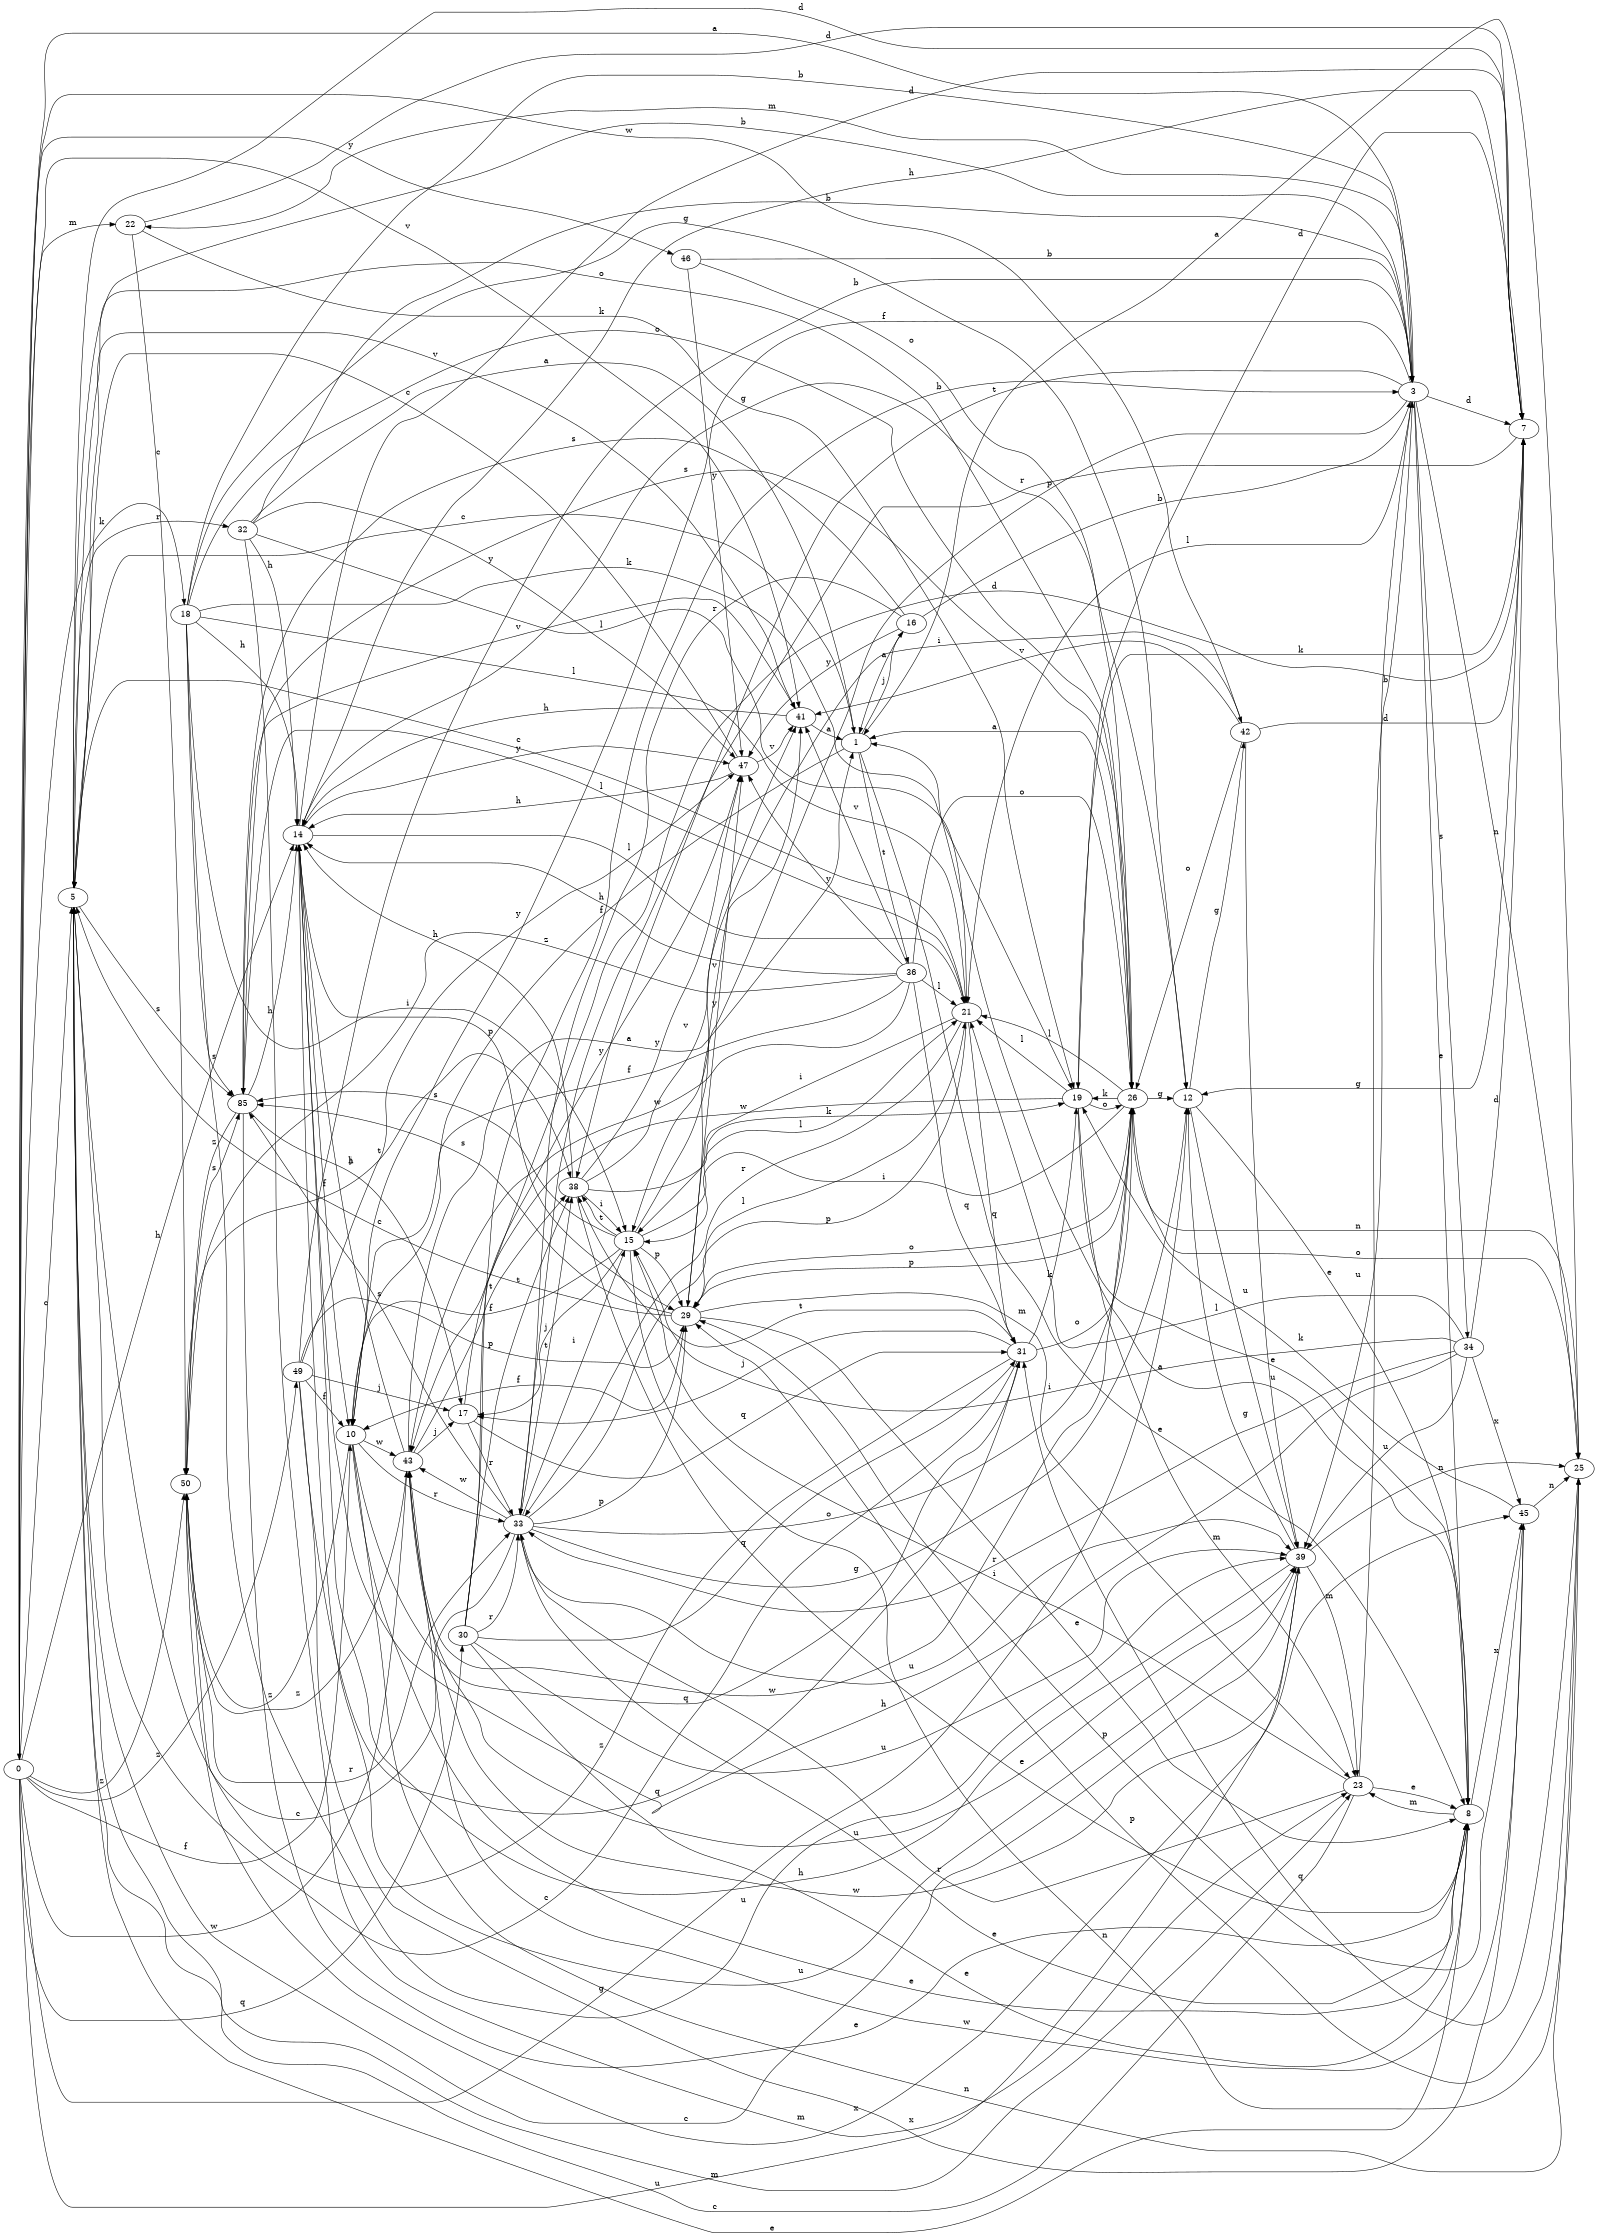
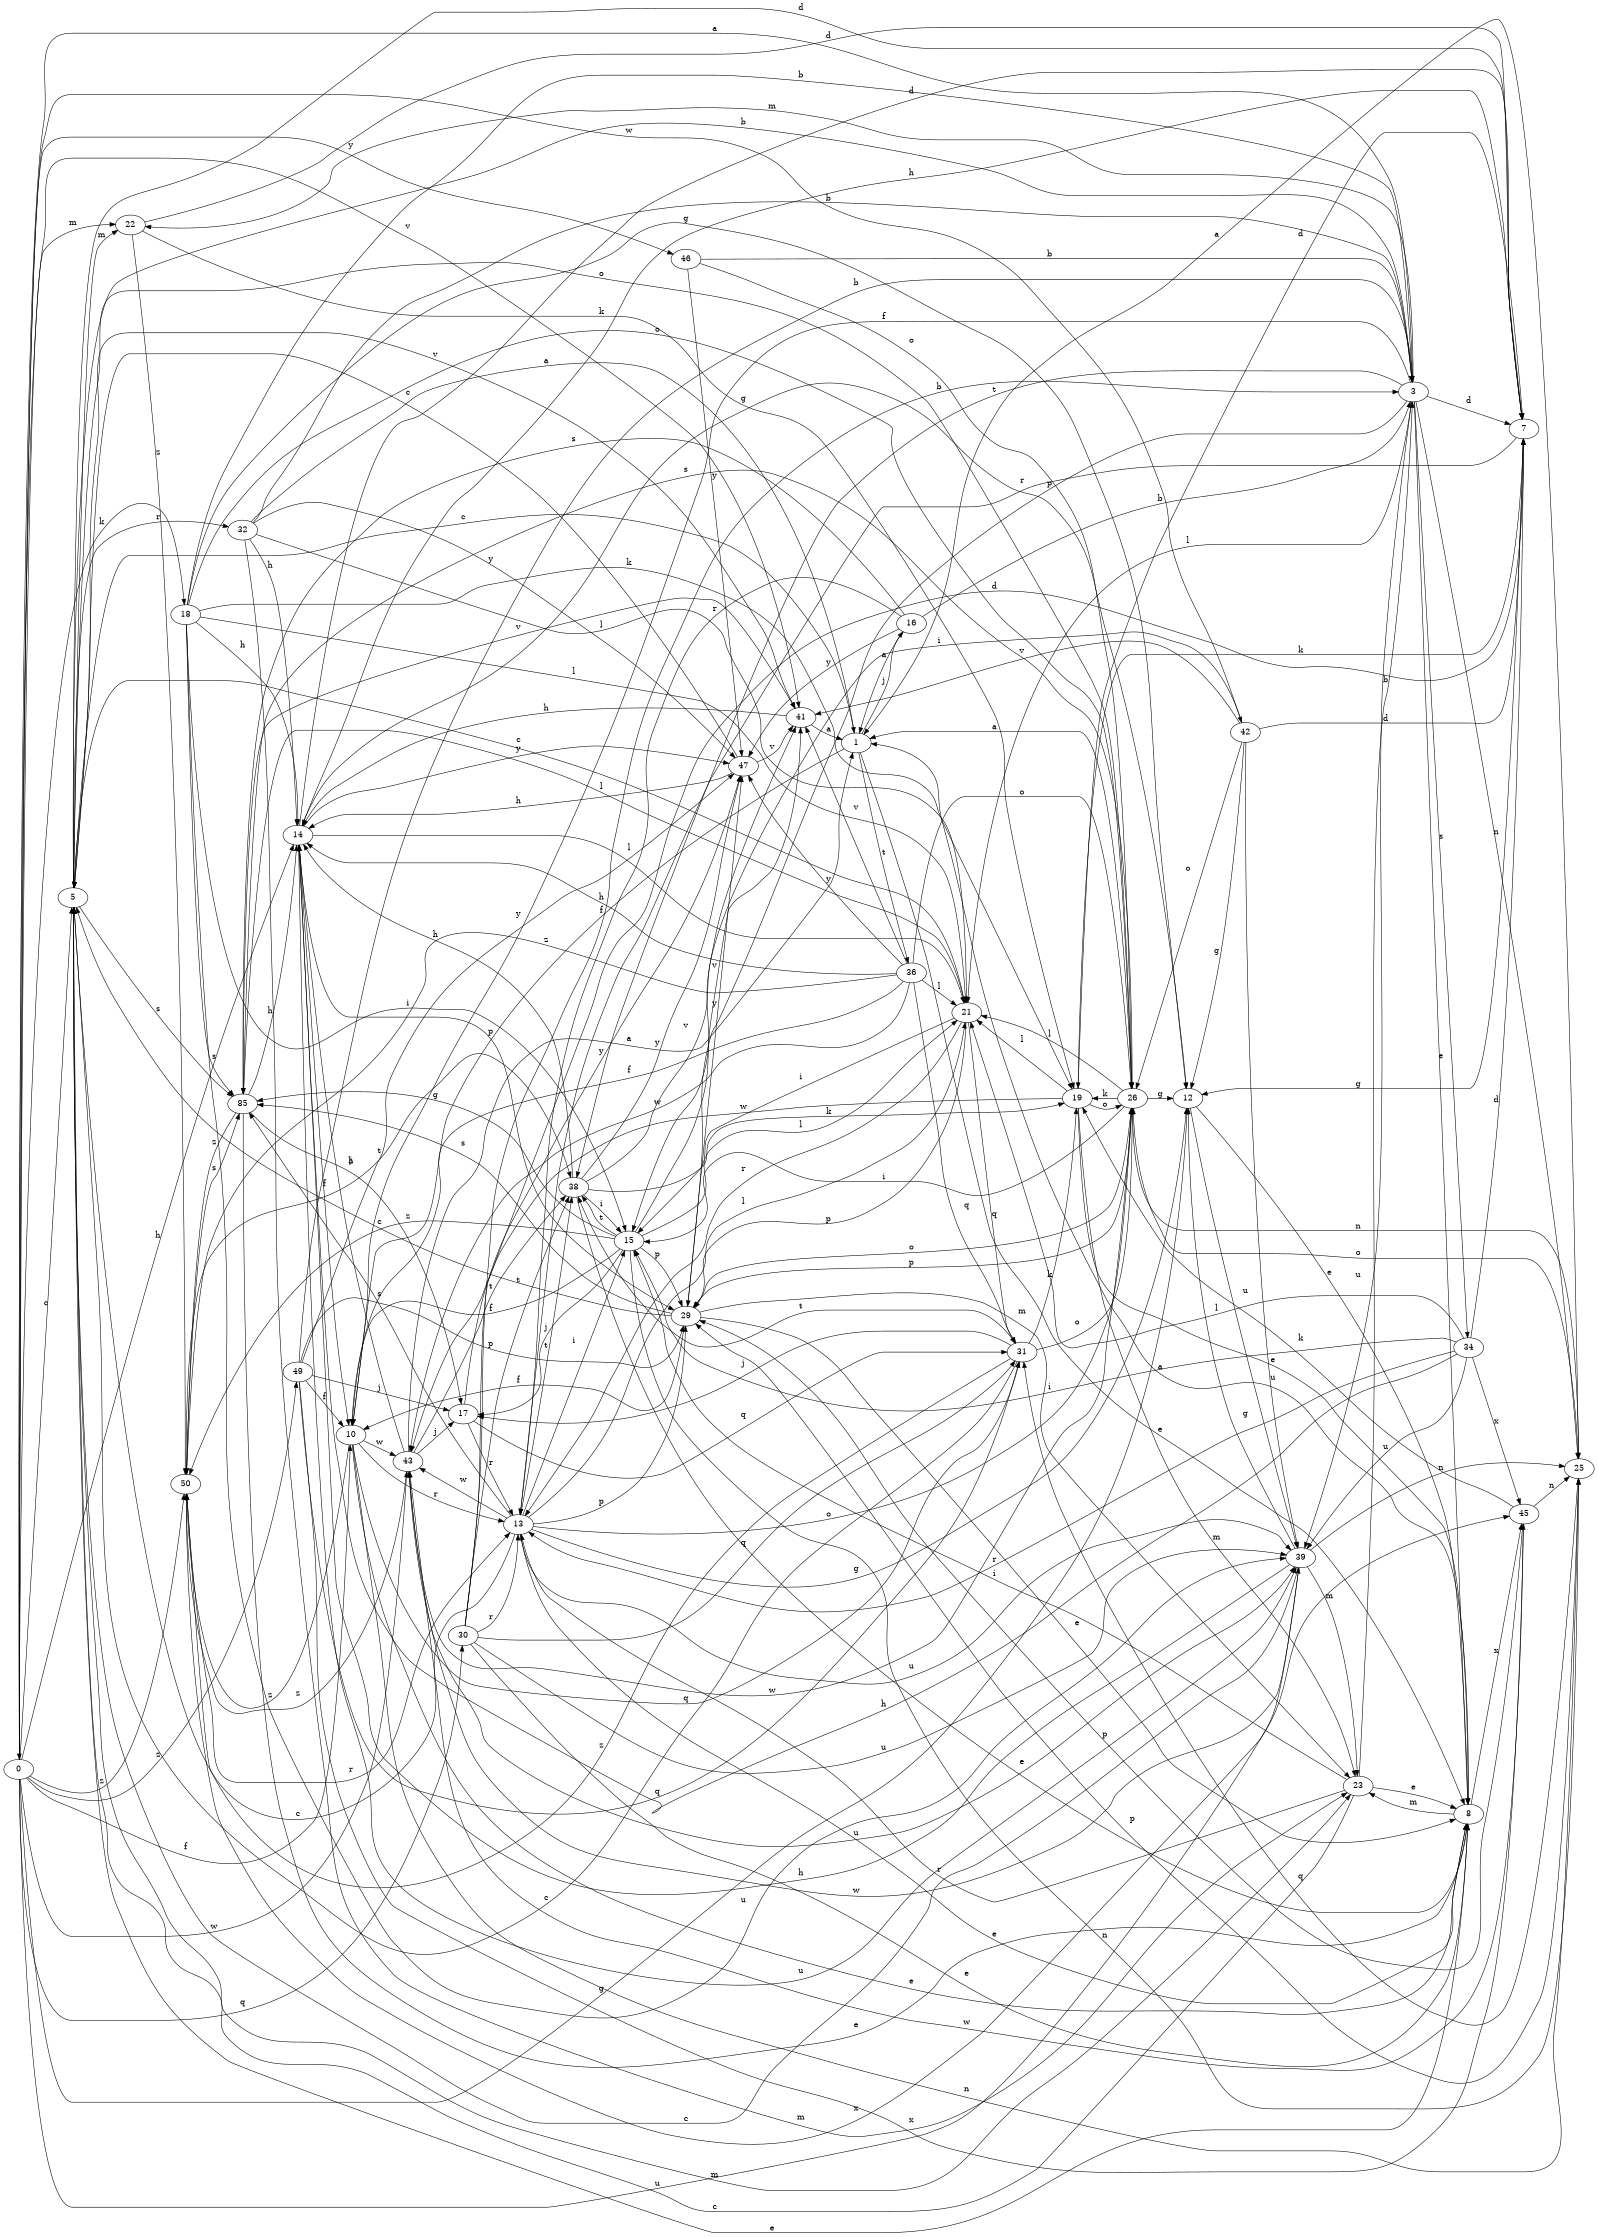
edge "5" -> "22": added, label "m"
edge "22" -> "50": label "c" -> "z"
edge "12" -> "42": reversed
edge "15" -> "85": label "s" -> "g"
edge "15" -> "50": added, label "z"
node "33": label "33" -> "13"
